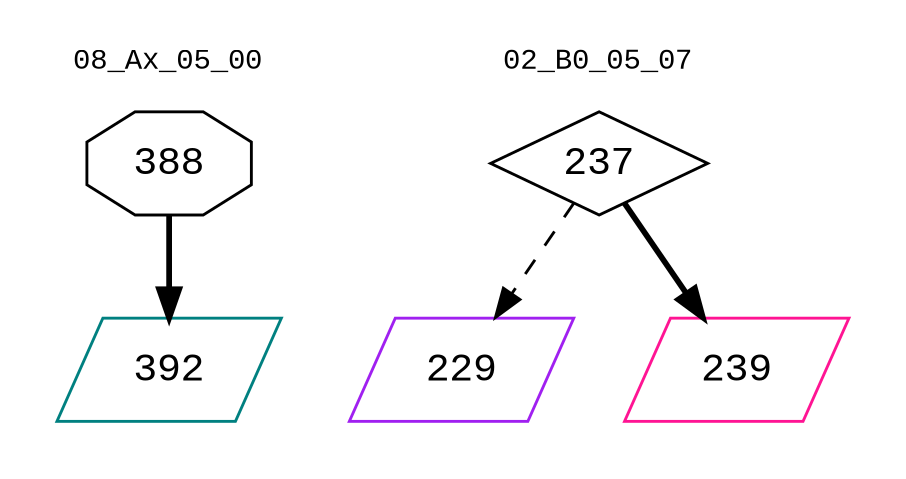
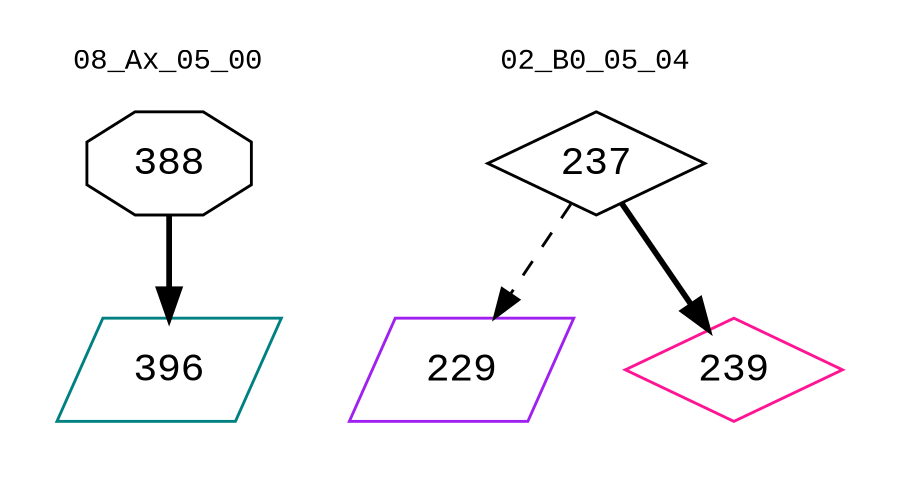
cluster "02_B0_05_07": label "02_B0_05_07" -> "02_B0_05_04"
node "392": label "392" -> "396"
node "239": shape parallelogram -> diamond
